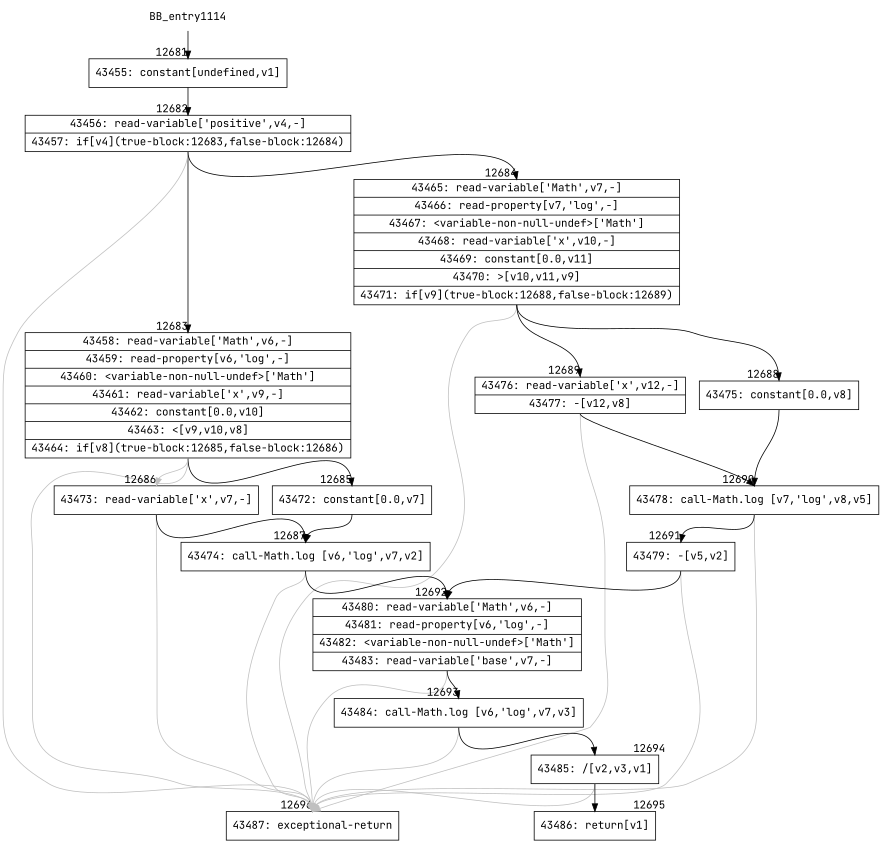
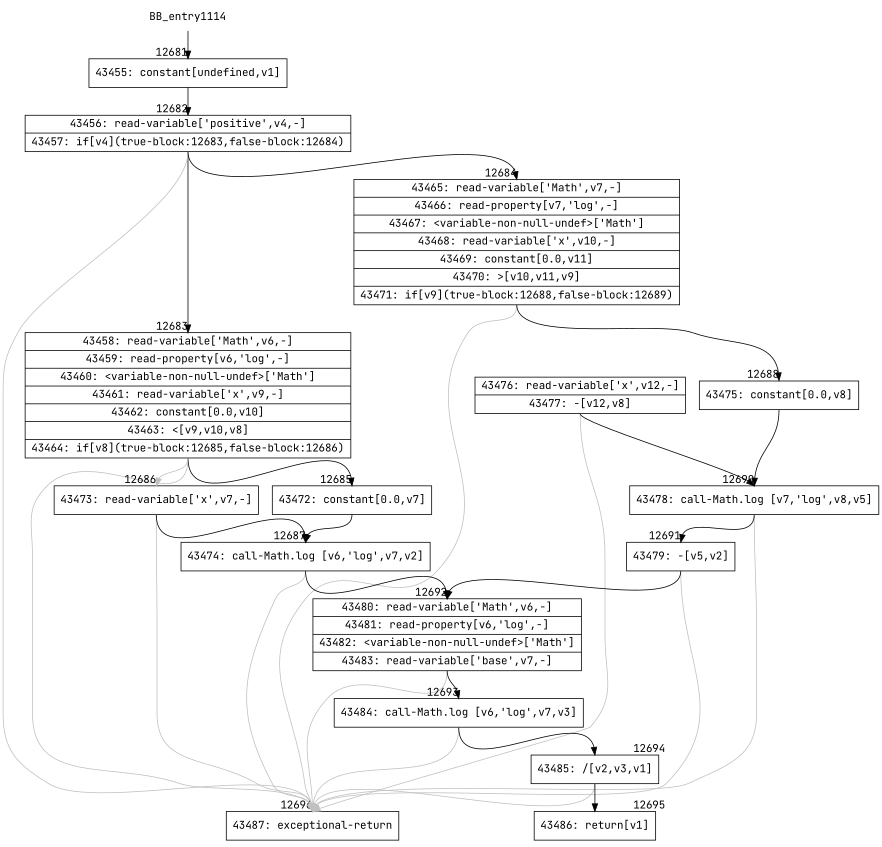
edge "43465: read-variable['Math',v7,-]" -> "43476: read-variable['x',v12,-]": removed
